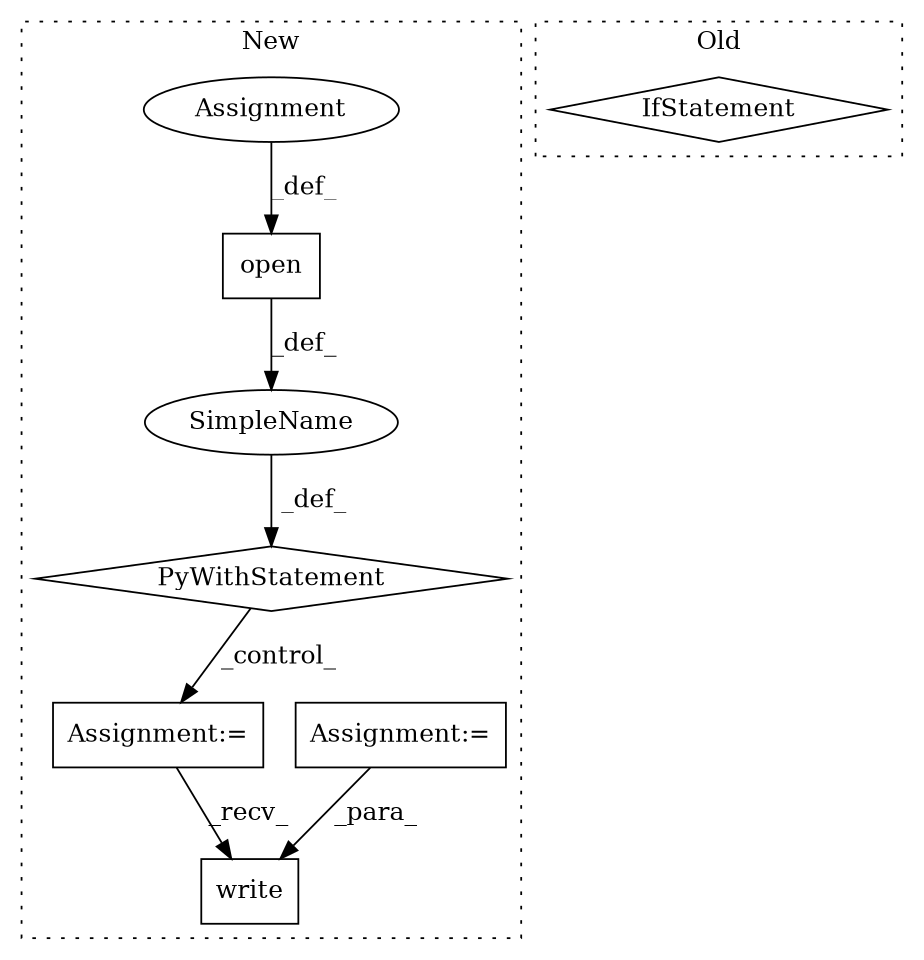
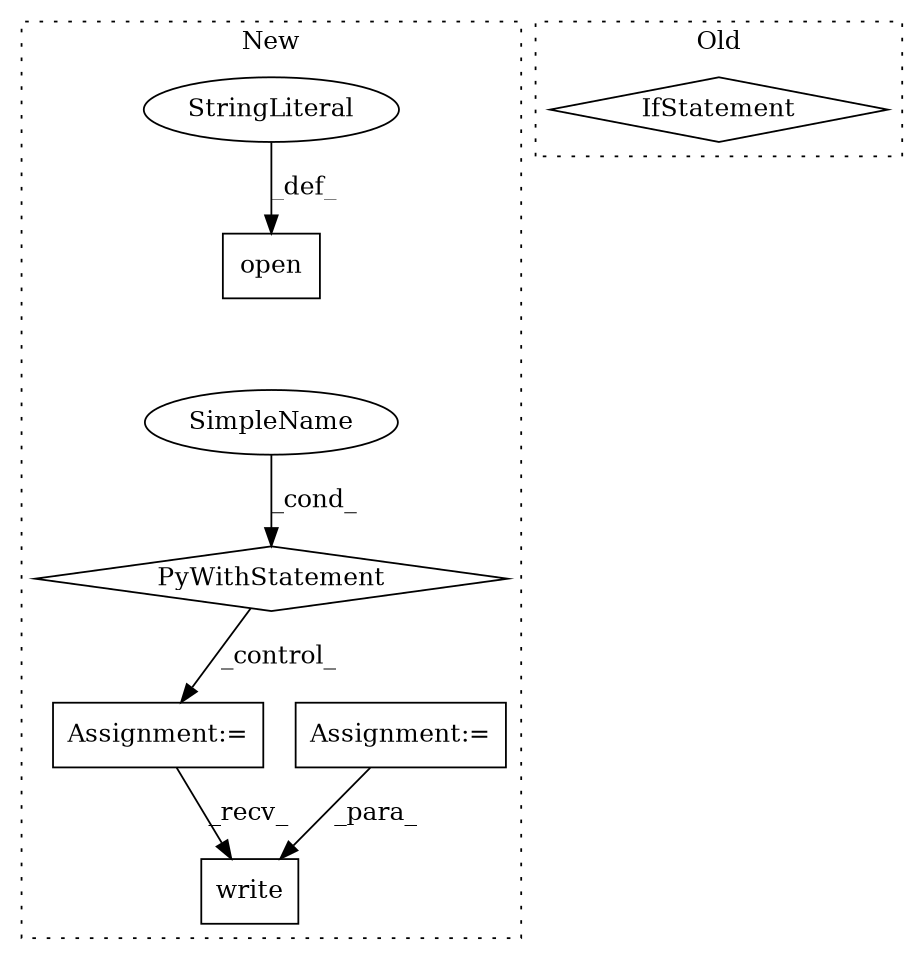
node "Assignment": label "Assignment" -> "StringLiteral"
edge "open" -> "SimpleName": removed, label "_def_"
edge "SimpleName" -> "PyWithStatement": label "_def_" -> "_cond_"
